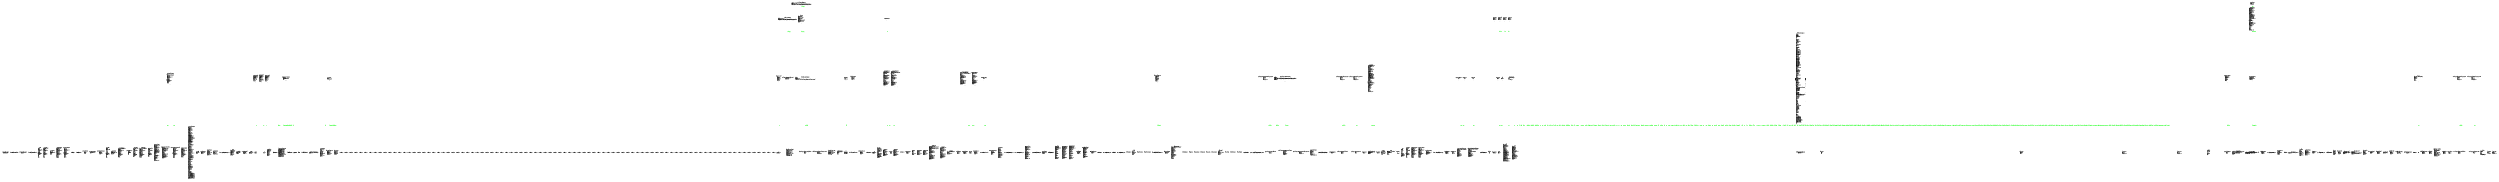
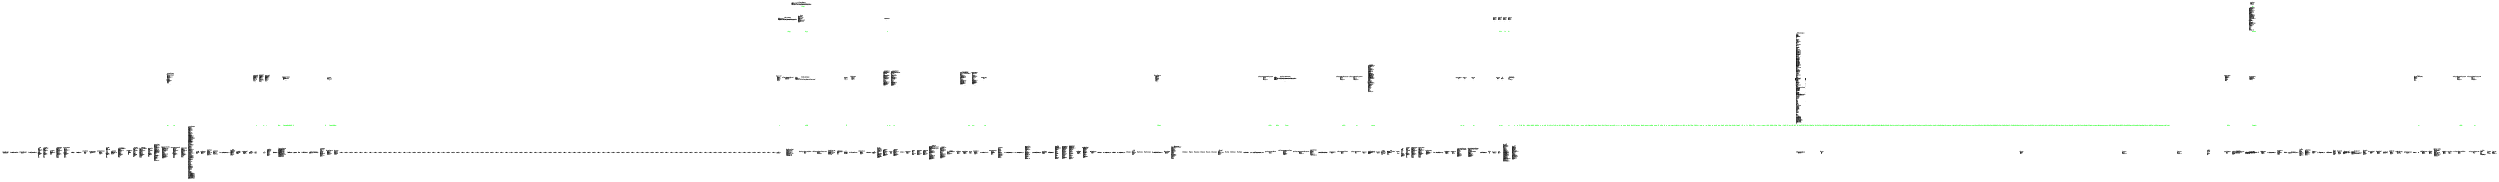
edge "CreateSharingGroupLegacyResponse" -> "SharingGroup": reversed
